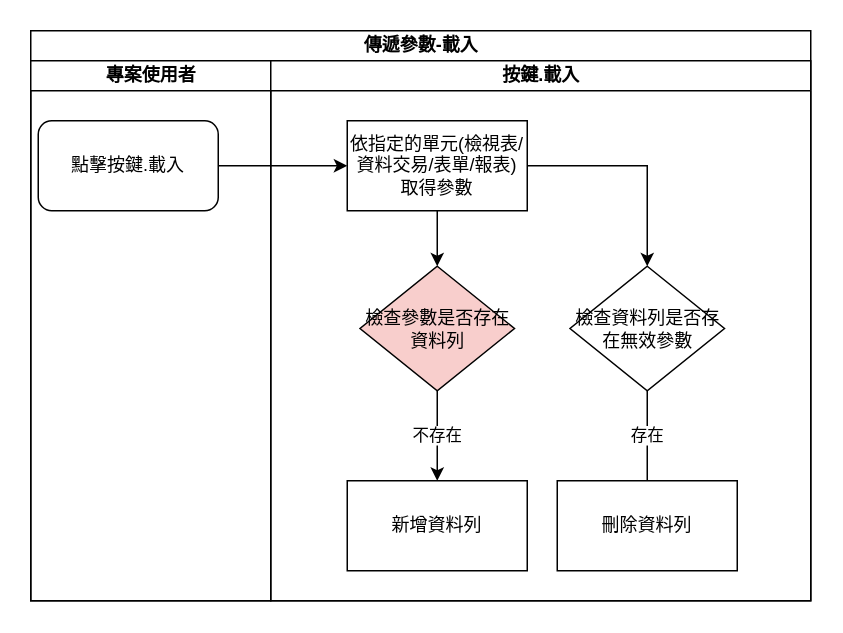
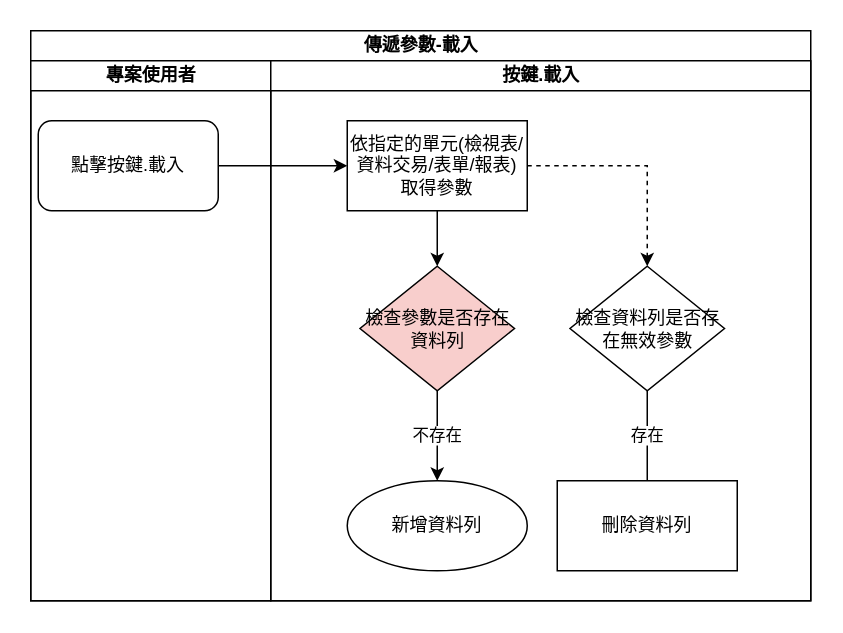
edge "依指定的單元(檢視表/資料交易/表單/報表)取得參數" -> "檢查資料列是否存在無效參數": style solid -> dashed
node "新增資料列": shape rectangle -> ellipse
